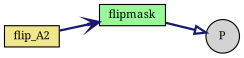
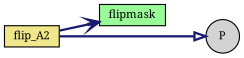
edge "flipmask" -> "P": now "flip_A2" -> "P"
